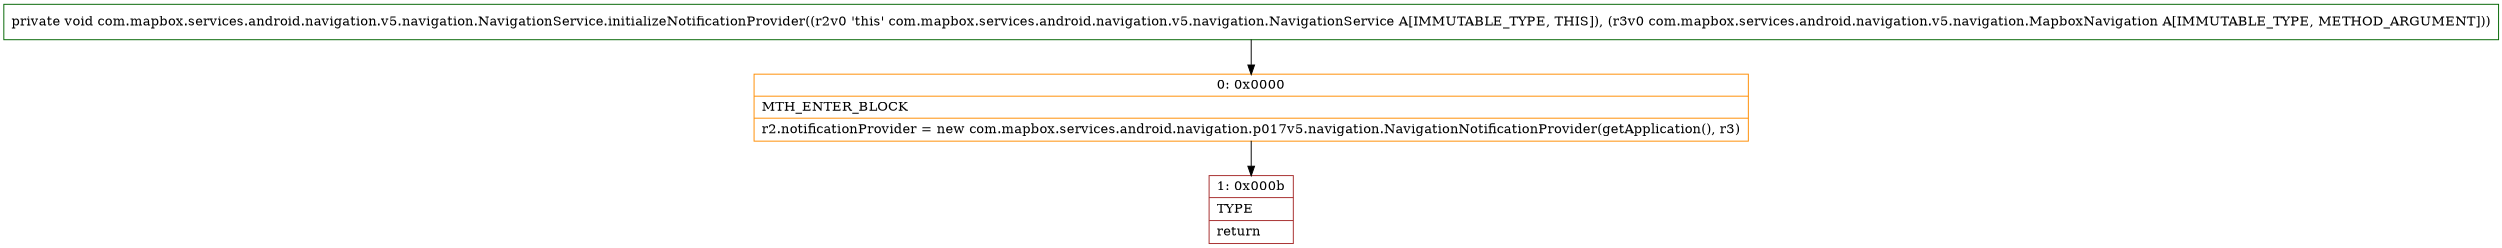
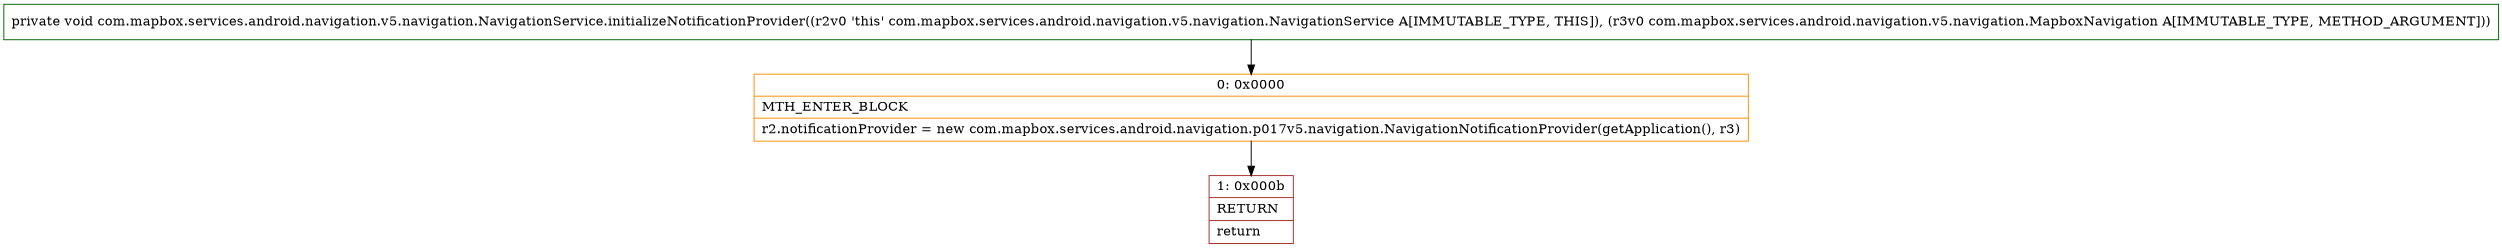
node "1: 0x000b": text "TYPE" -> "RETURN"
